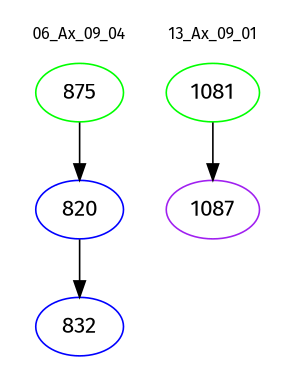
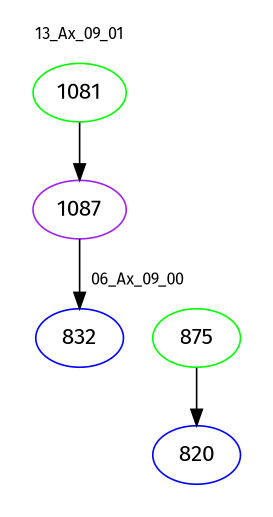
cluster "06_Ax_09_04": label "06_Ax_09_04" -> "06_Ax_09_00"
edge "820" -> "832": now "1087" -> "832"
